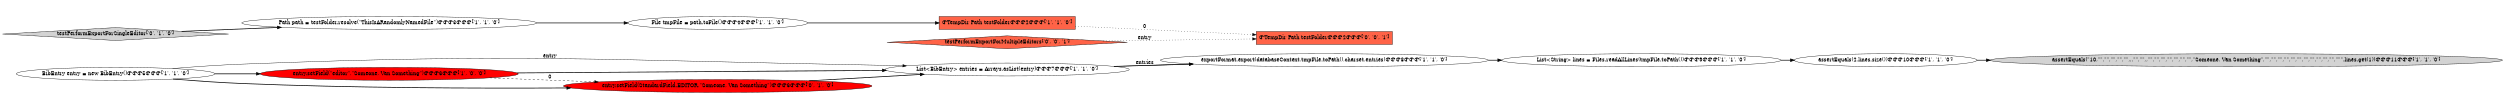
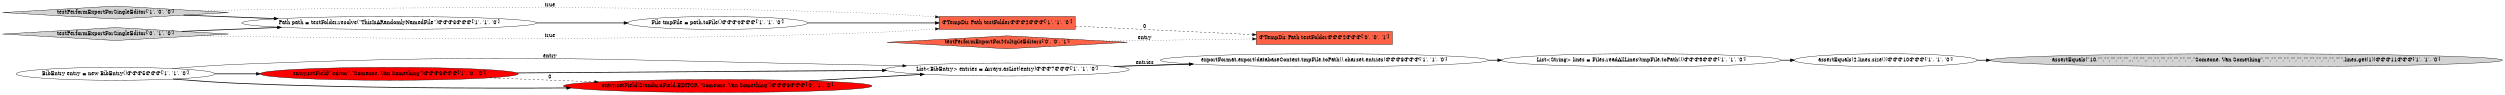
node "testPerformExportForSingleEditor['1', '0', '0']": added
edge "@TempDir Path testFolder@@@2@@@['1', '1', '0']" -> "@TempDir Path testFolder@@@2@@@['0', '0', '1']": style dotted -> dashed
edge "testPerformExportForSingleEditor['0', '1', '0']" -> "@TempDir Path testFolder@@@2@@@['1', '1', '0']": added, label "true"
